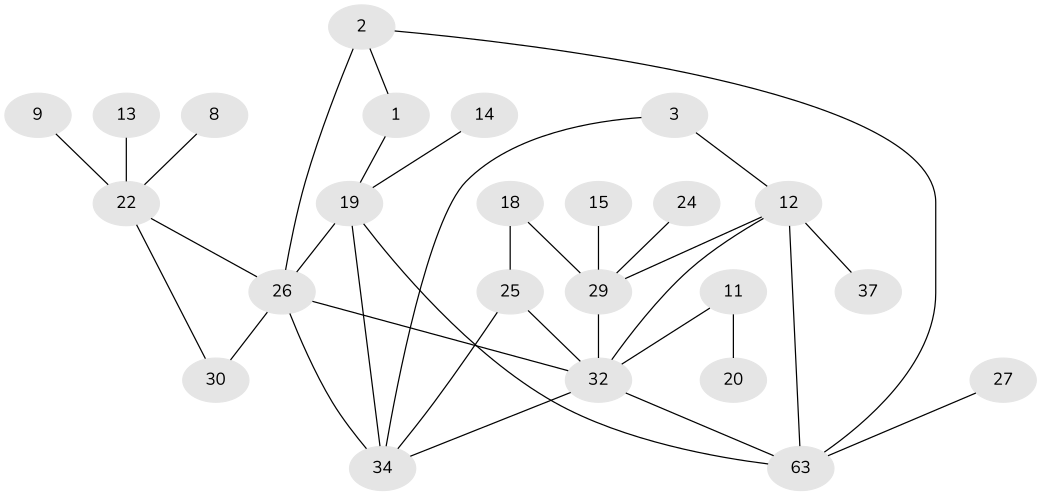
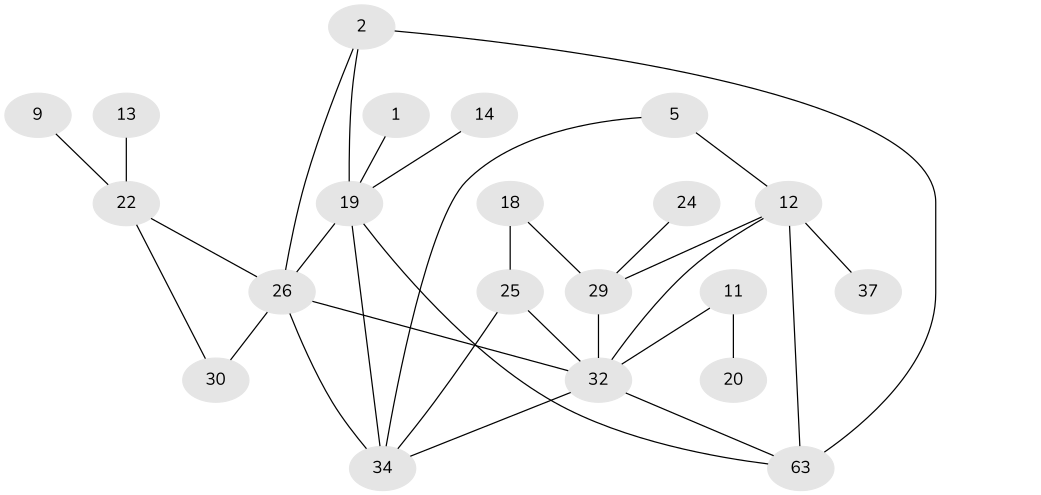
edge "2" -- "1": now "2" -- "19"
node "8": removed
node "3": label "3" -> "5"
node "15": removed
node "27": removed
